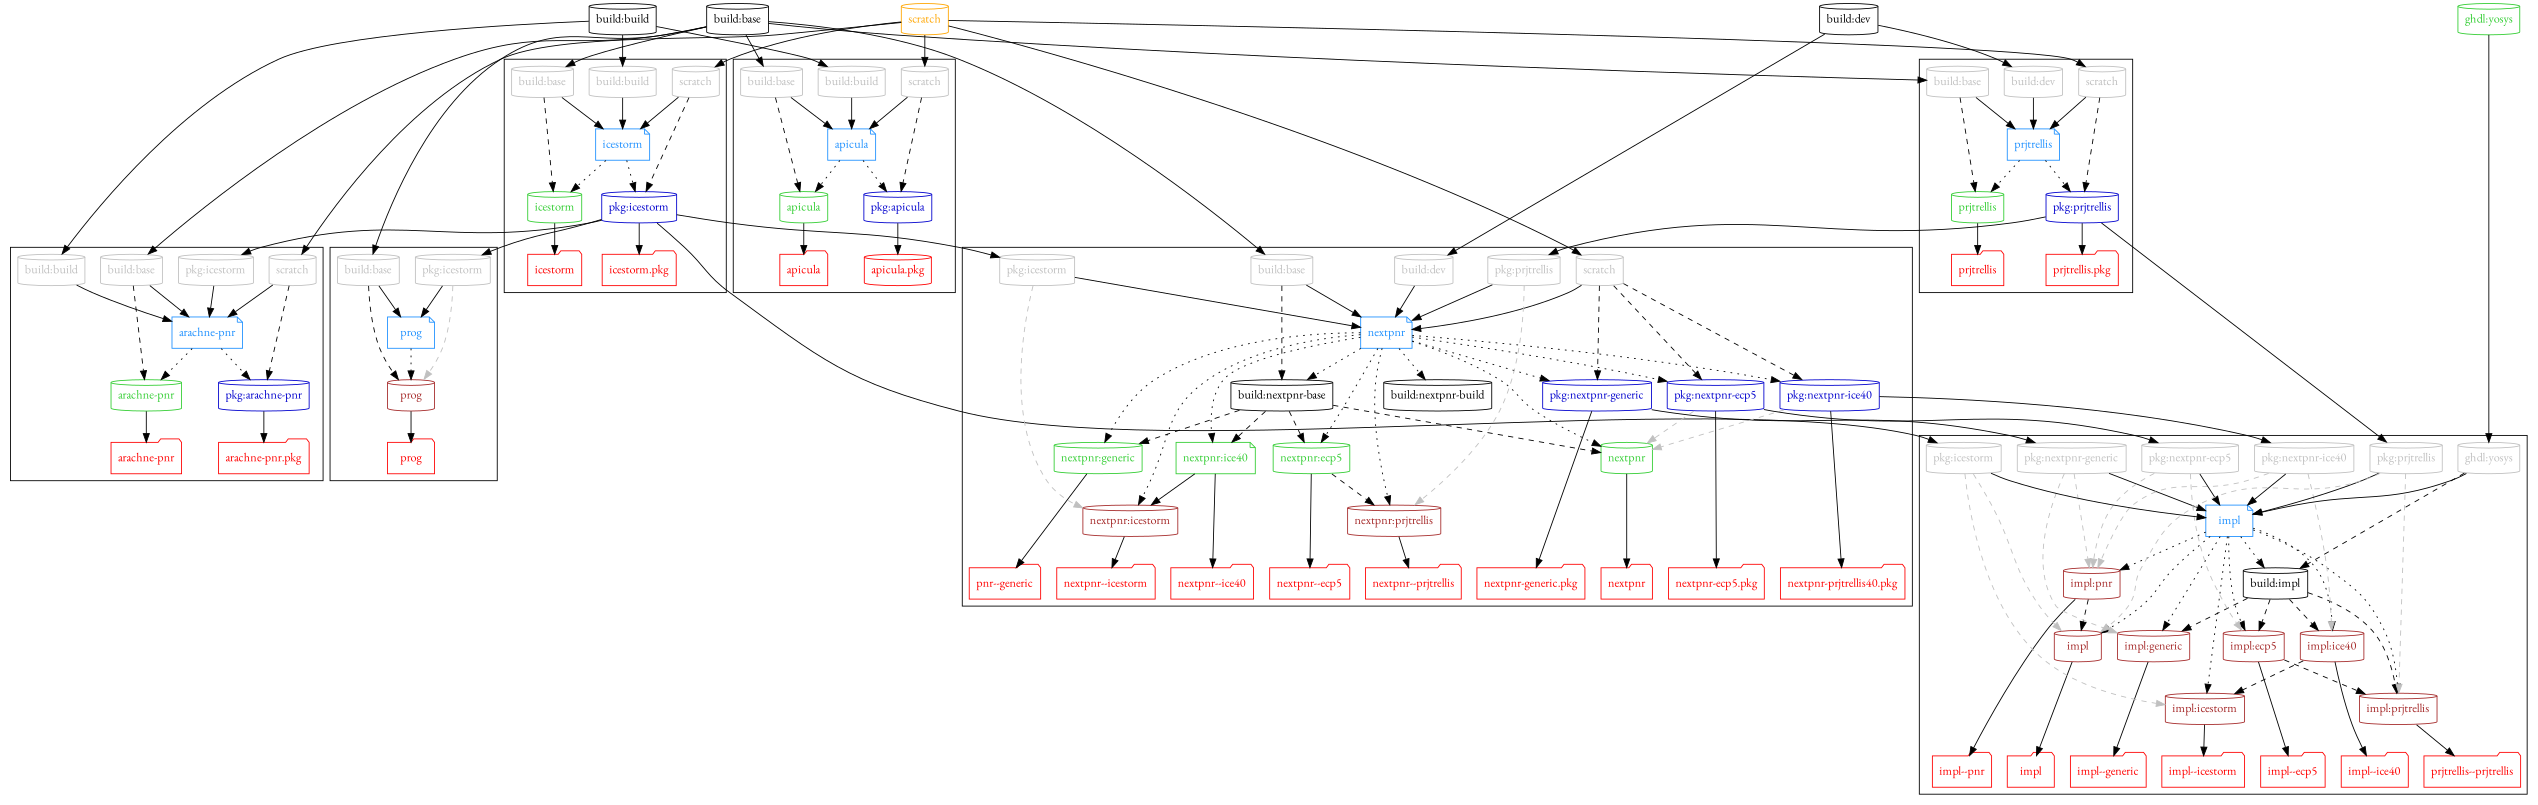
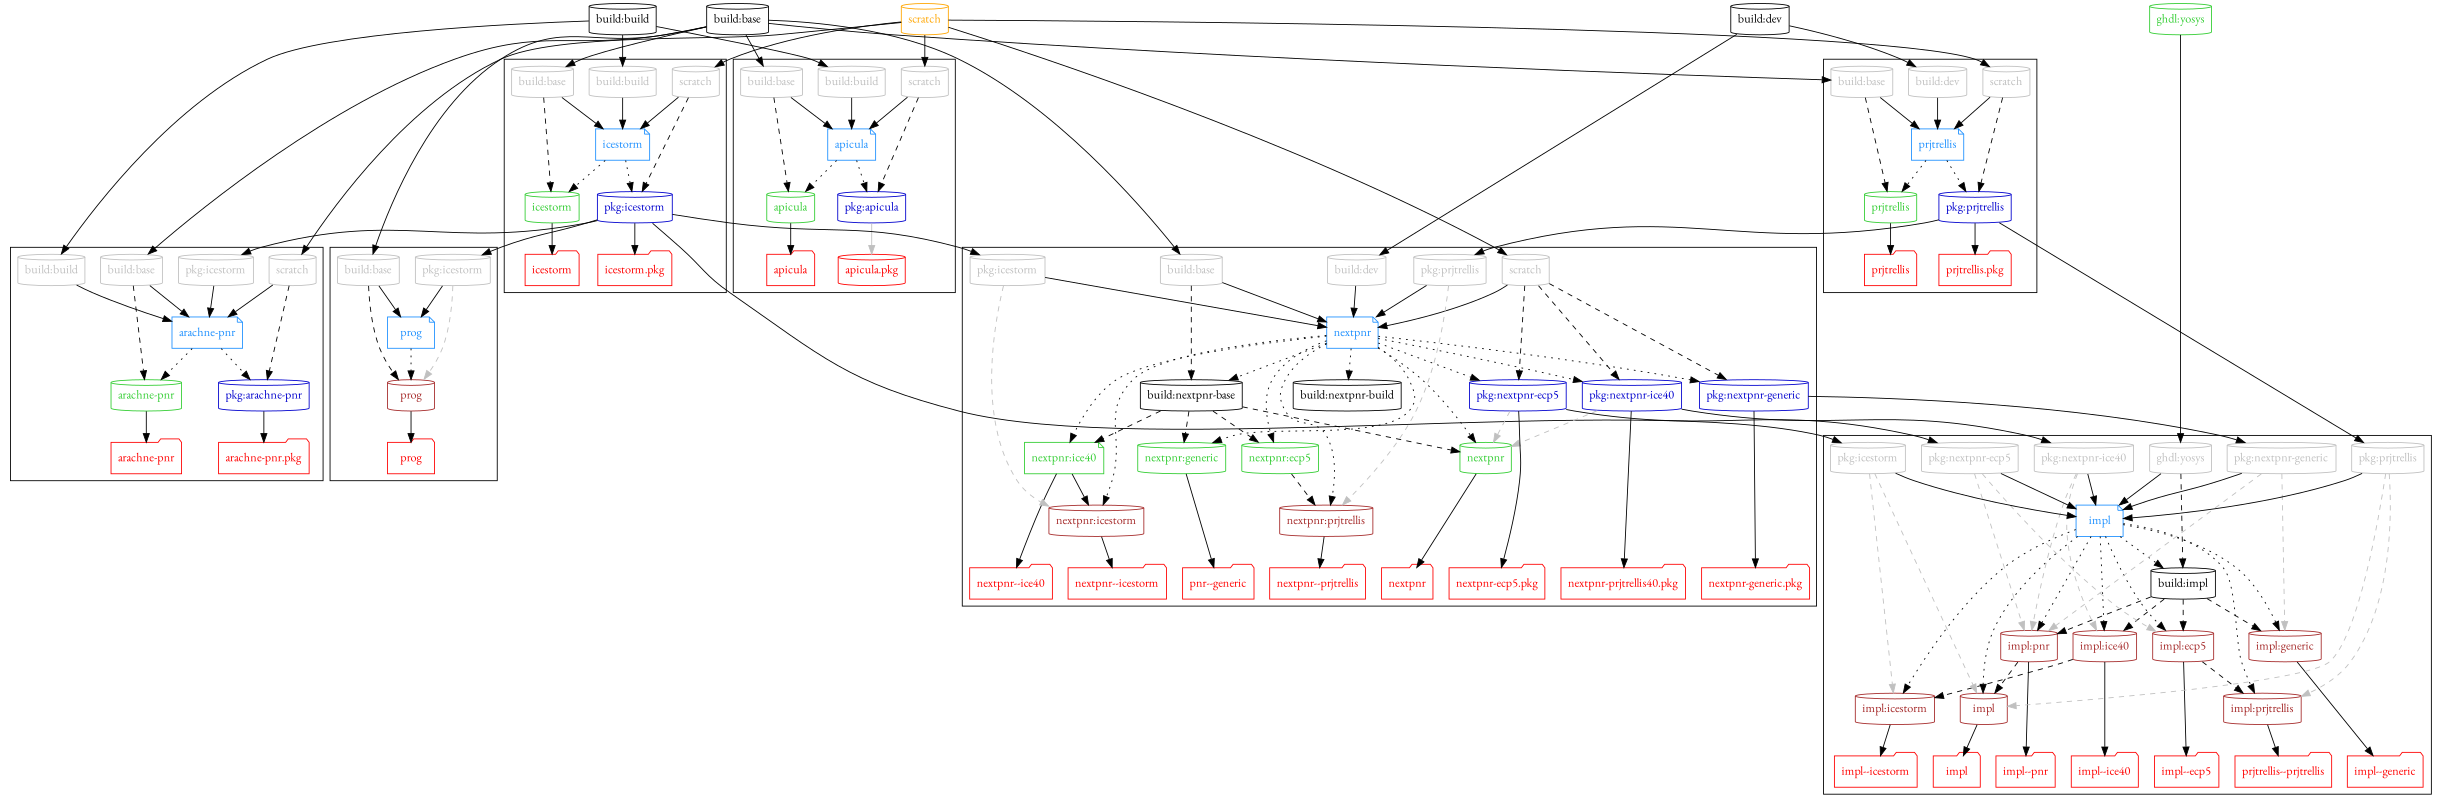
edge "pkg:apicula" -> "apicula.pkg": color black -> grey
node "nextpnr--ecp5": removed
edge "build:impl" -> "impl:prjtrellis": now "build:impl" -> "impl:pnr"
